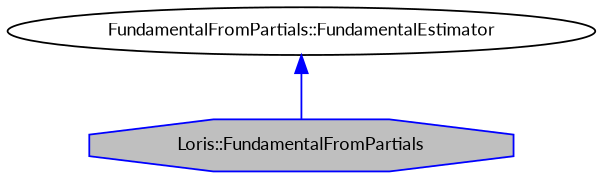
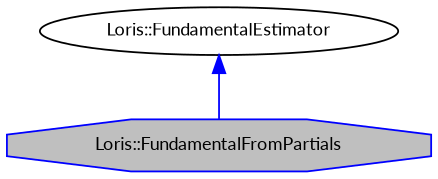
node "FundamentalFromPartials::FundamentalEstimator": label "FundamentalFromPartials::FundamentalEstimator" -> "Loris::FundamentalEstimator"
